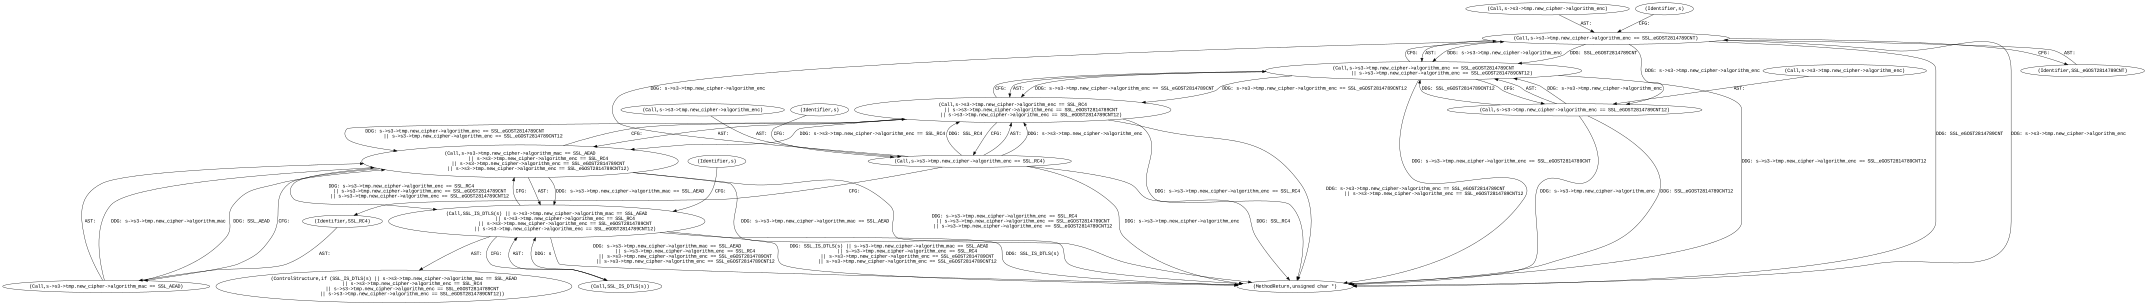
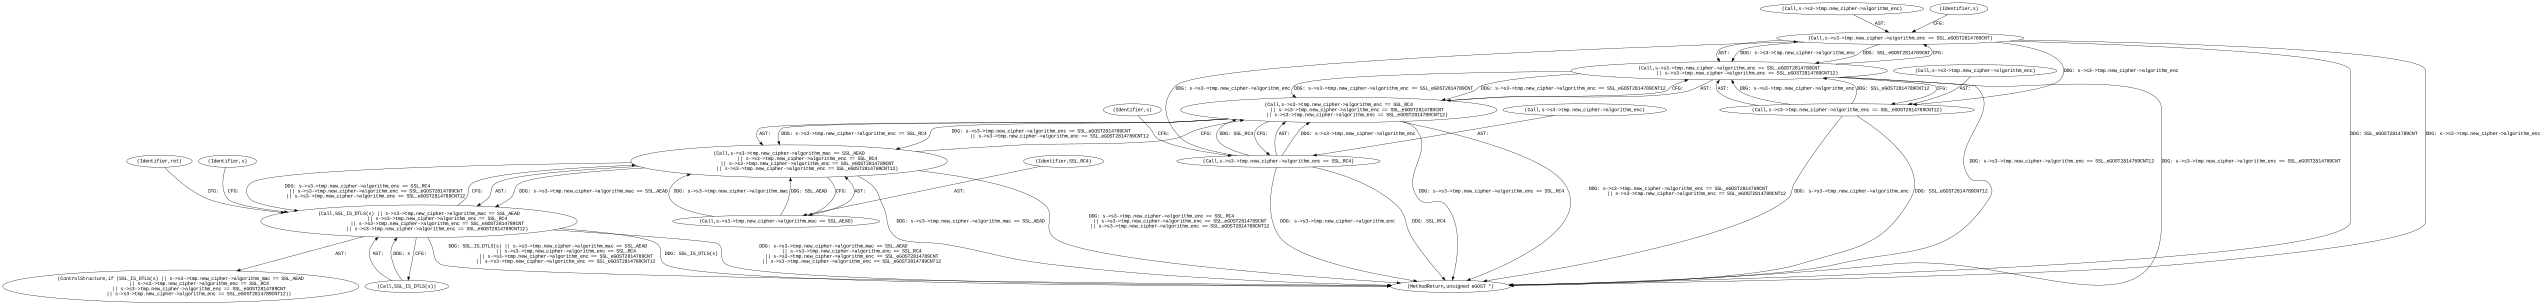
node "(Identifier,SSL_eGOST2814789CNT)": removed
node "(Identifier,ret)": added
edge "(Call,s->s3->tmp.new_cipher->algorithm_enc == SSL_RC4)" -> "(Identifier,SSL_RC4)": removed, label "CFG:"
node "(MethodReturn,unsigned char *)": label "(MethodReturn,unsigned char *)" -> "(MethodReturn,unsigned eGOST *)"
